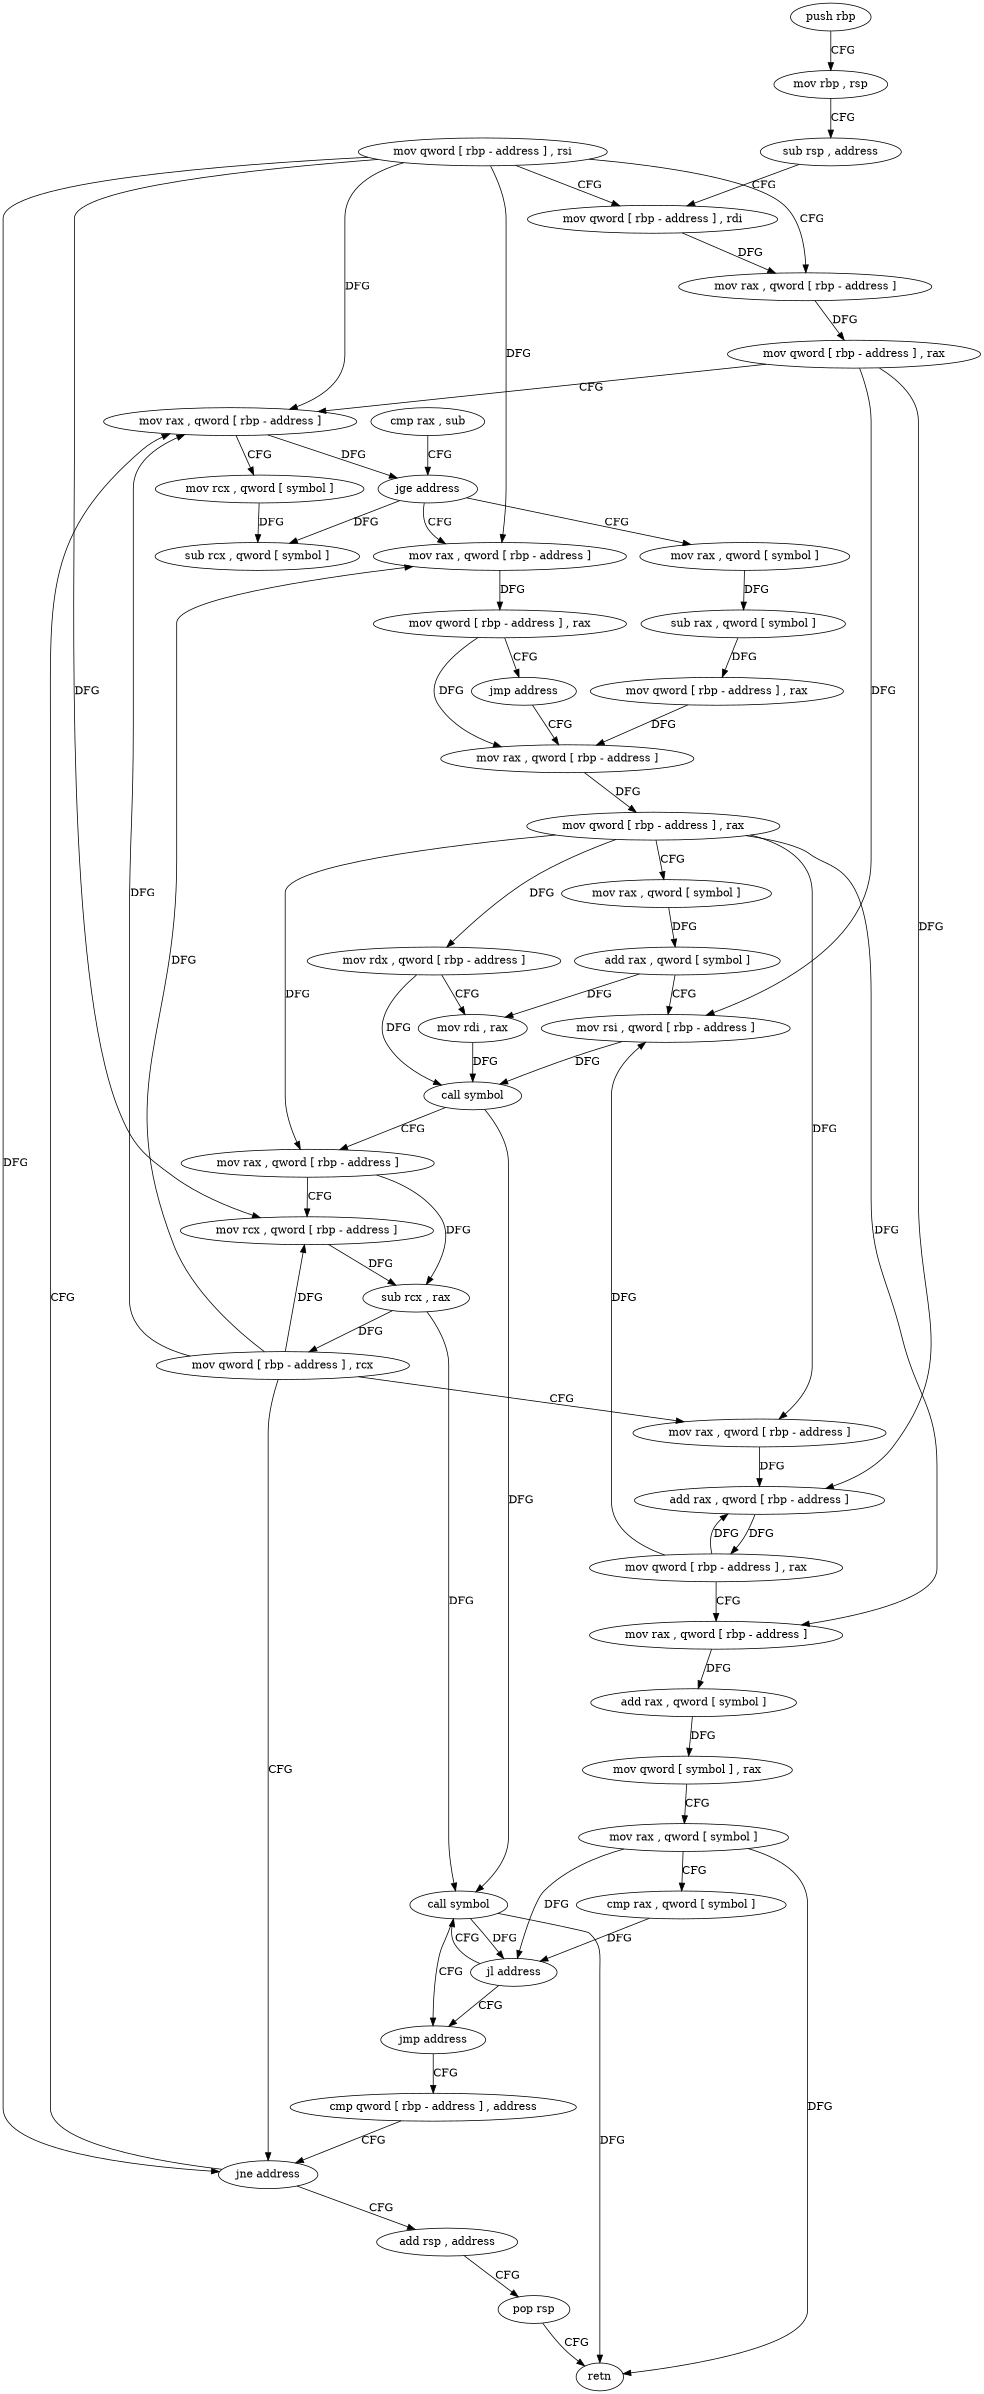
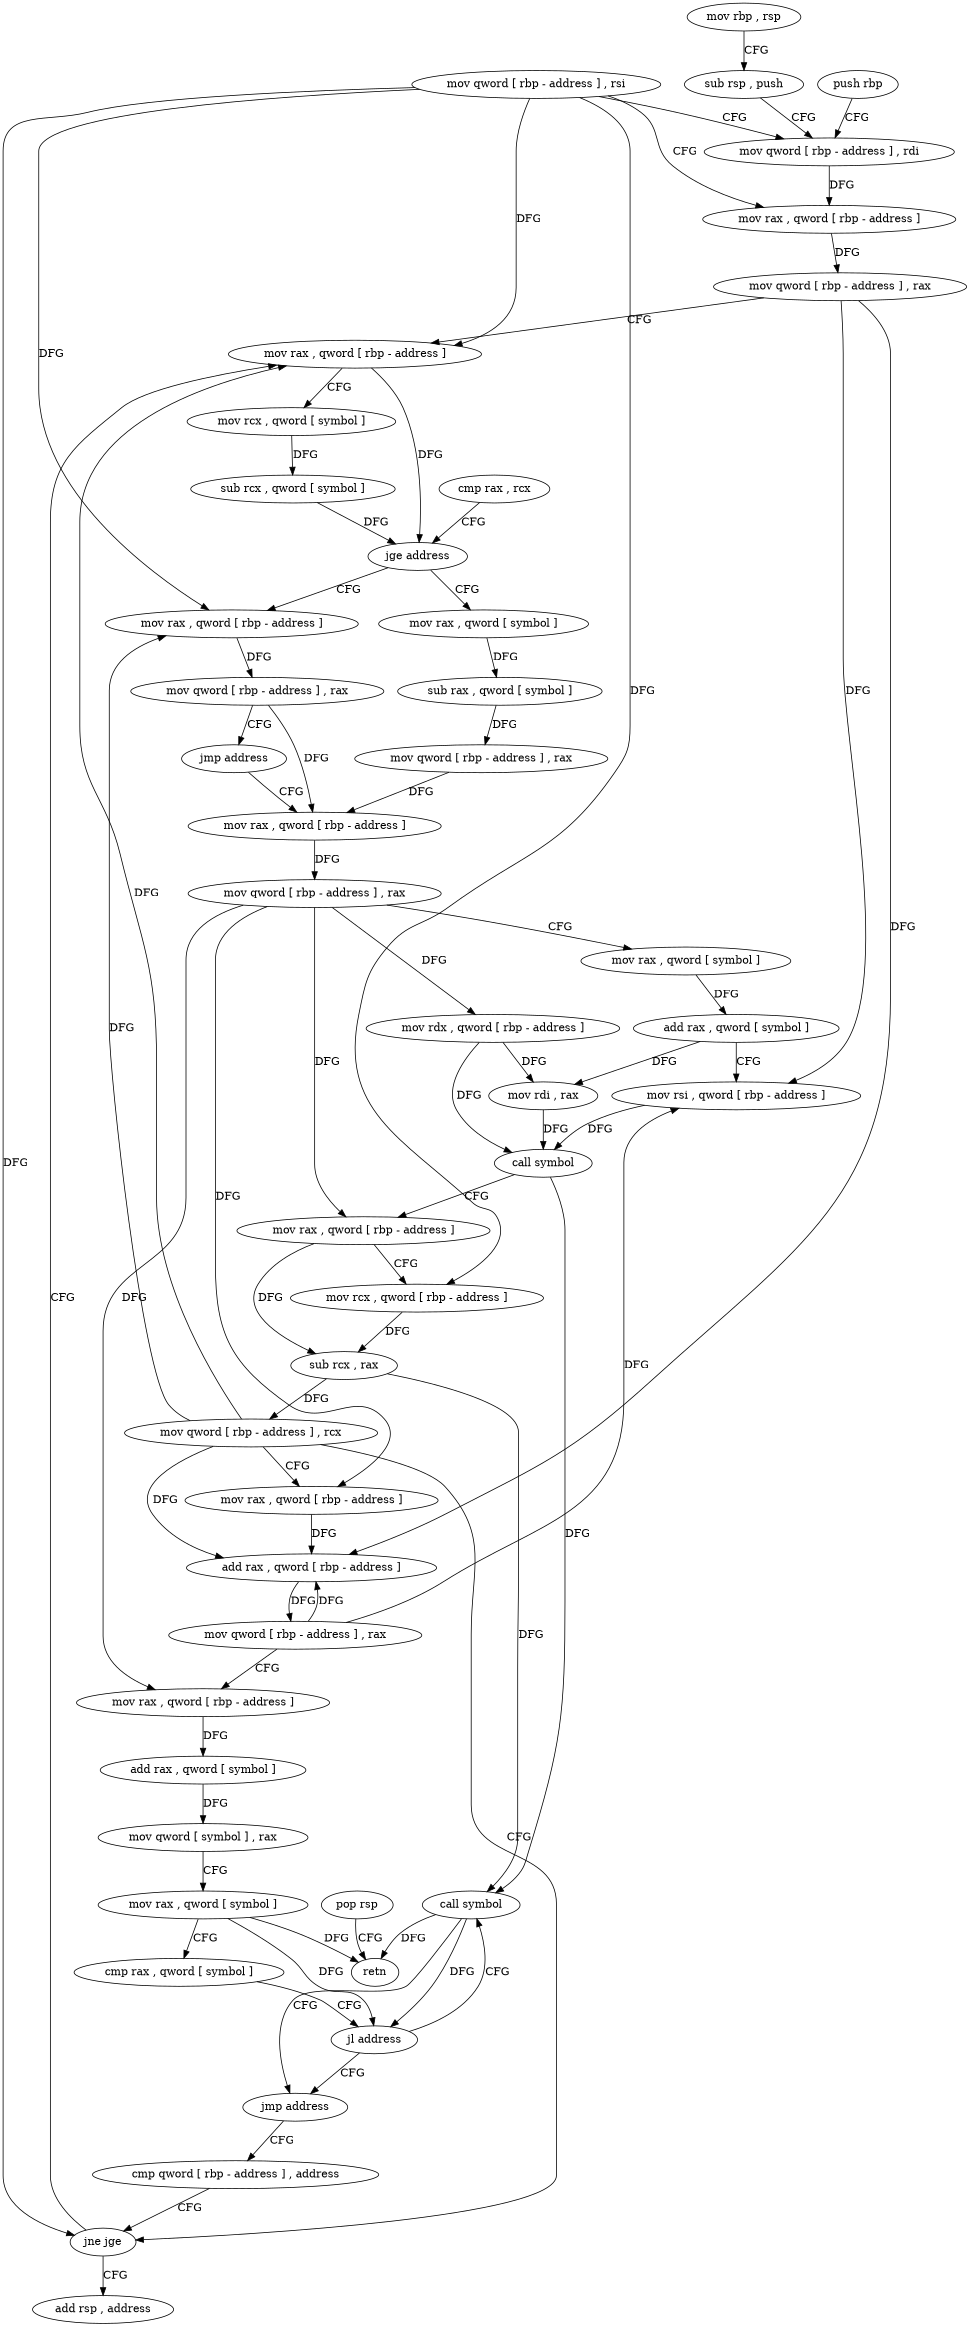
edge "push rbp" -> "mov rbp , rsp": now "push rbp" -> "mov qword [ rbp - address ] , rdi"
node "sub rsp , address": label "sub rsp , address" -> "sub rsp , push"
node "cmp rax , sub": label "cmp rax , sub" -> "cmp rax , rcx"
edge "jge address" -> "sub rcx , qword [ symbol ]": reversed
edge "mov rdx , qword [ rbp - address ]" -> "mov rdi , rax": label "CFG" -> "DFG"
edge "mov qword [ rbp - address ] , rcx" -> "mov rcx , qword [ rbp - address ]": now "mov qword [ rbp - address ] , rcx" -> "add rax , qword [ rbp - address ]"
edge "cmp rax , qword [ symbol ]" -> "jl address": label "DFG" -> "CFG"
node "jne address": label "jne address" -> "jne jge"
edge "add rsp , address" -> "pop rsp": removed, label "CFG"
